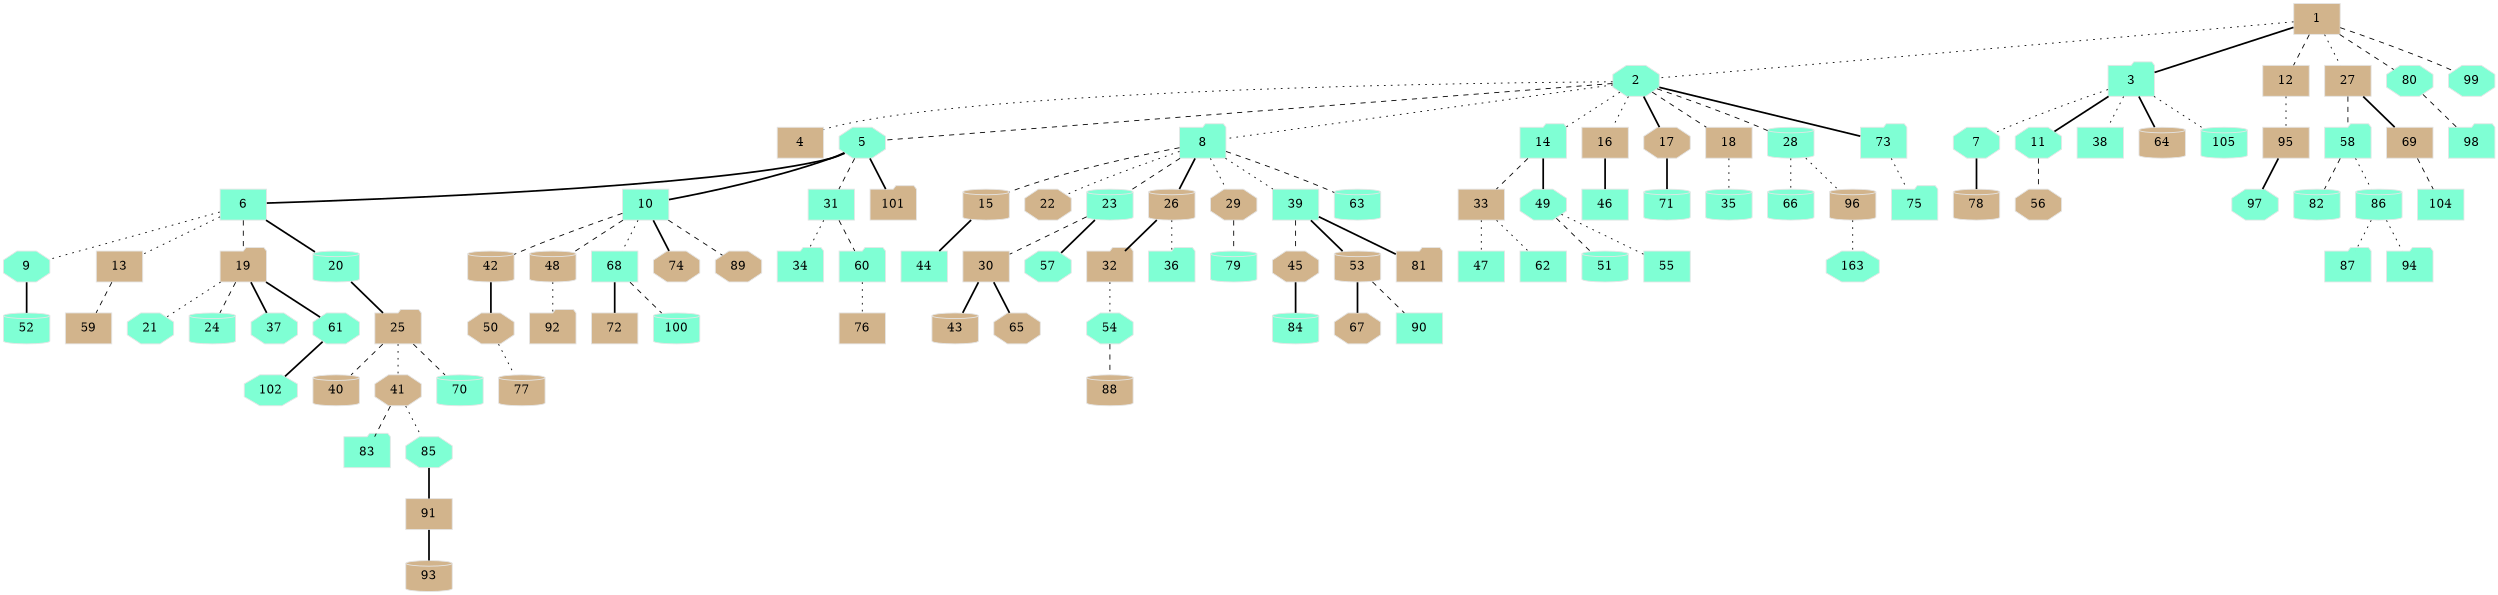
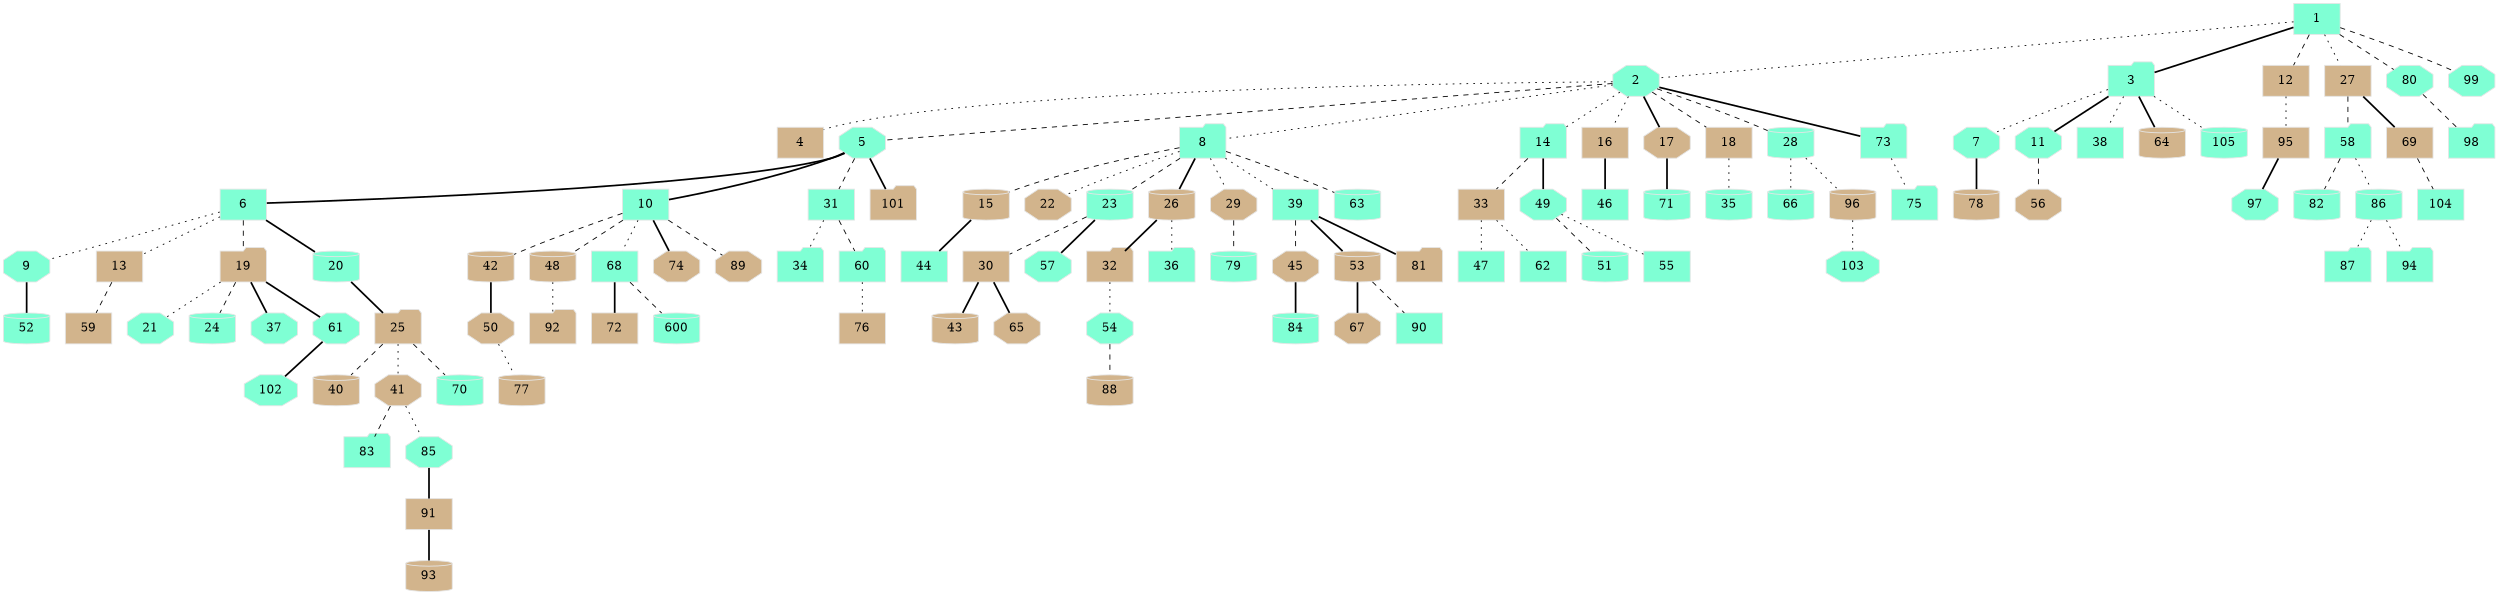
node "1": fillcolor tan -> aquamarine
node "163": label "163" -> "103"
node "100": label "100" -> "600"
